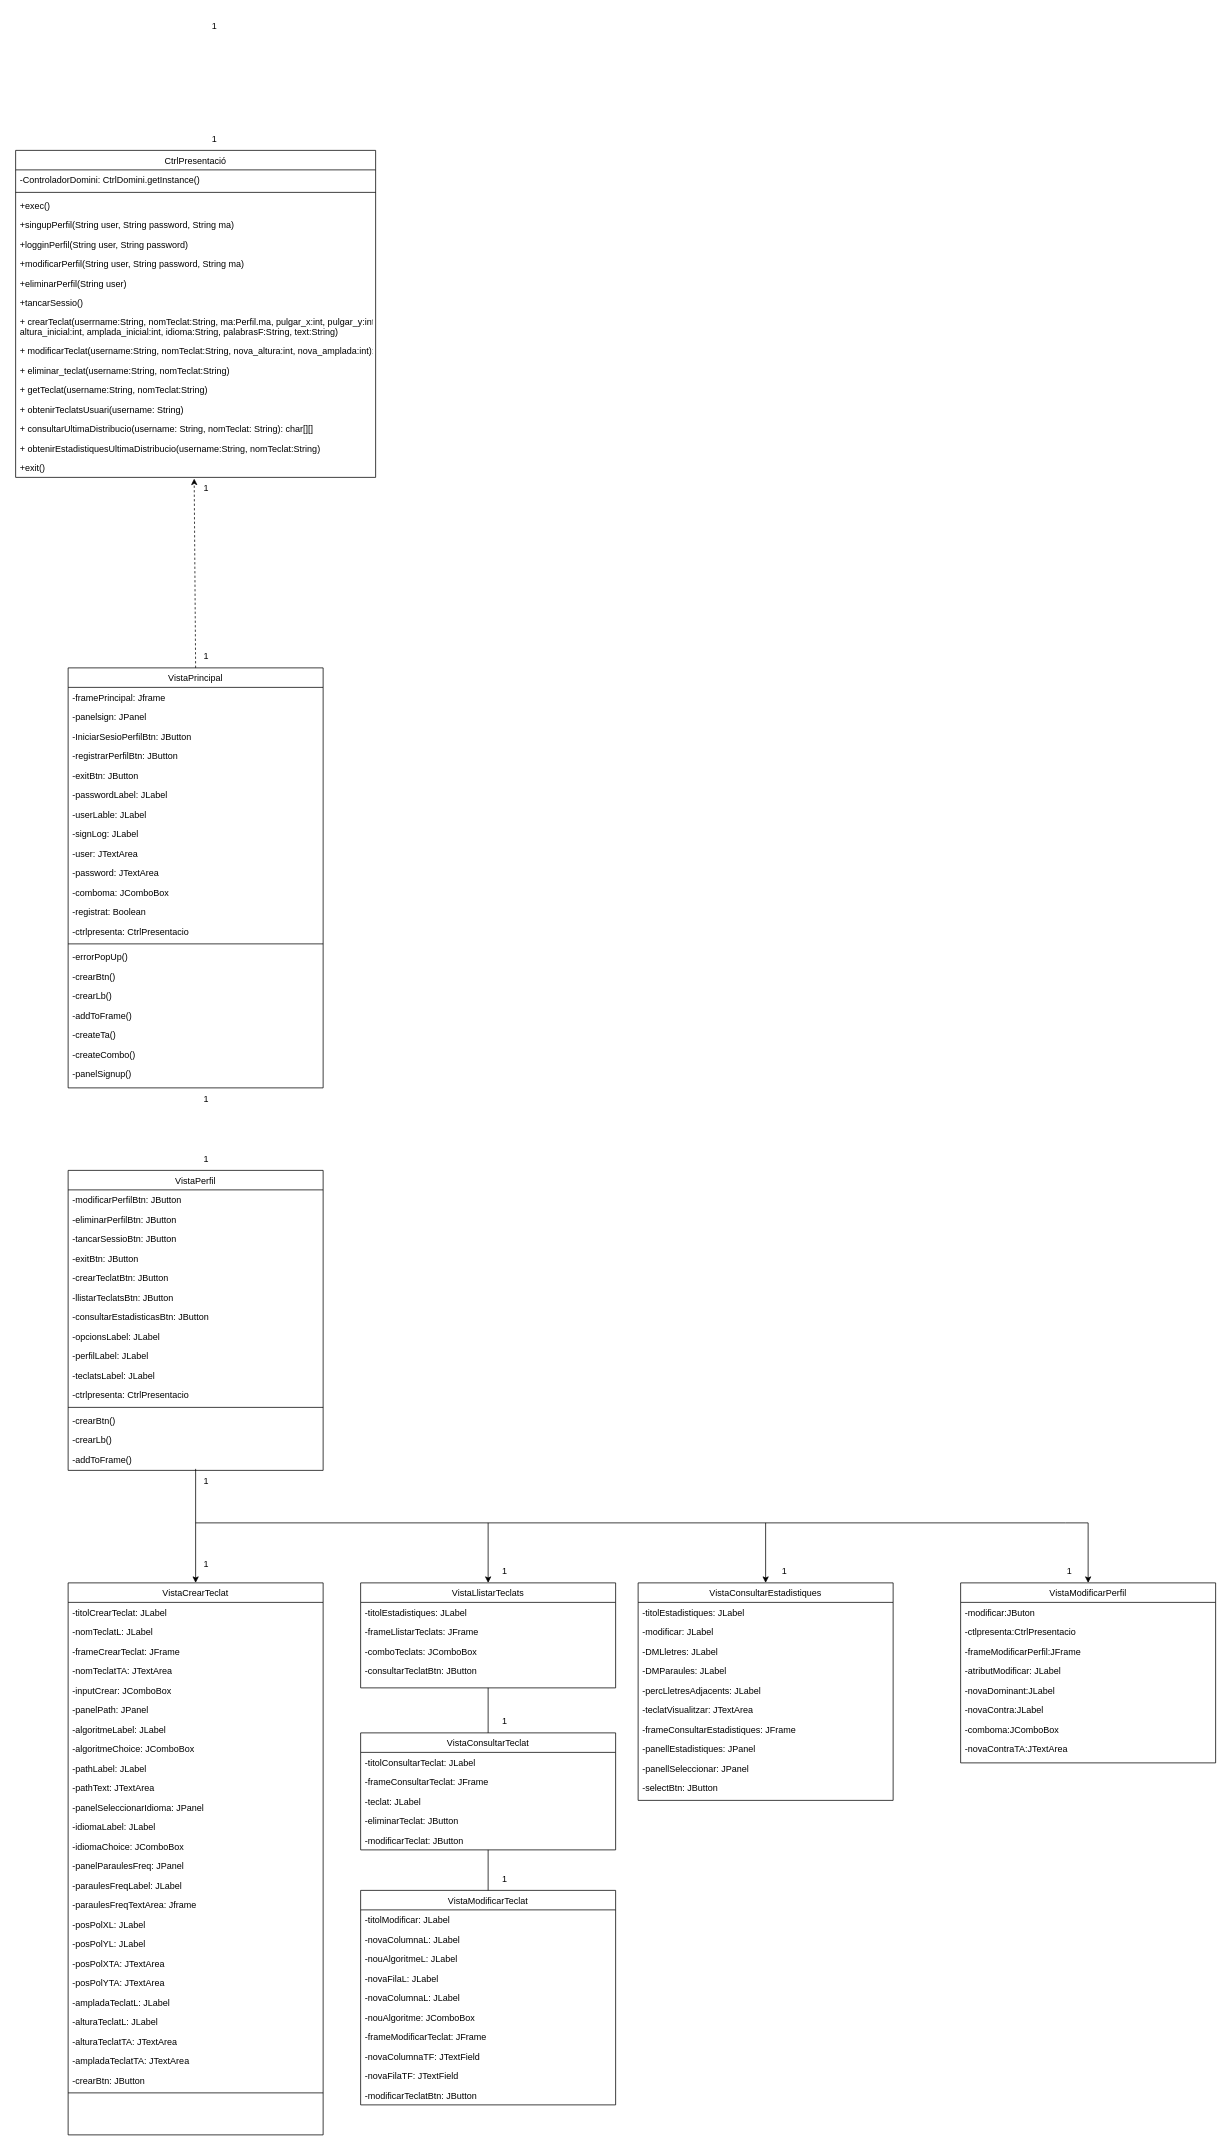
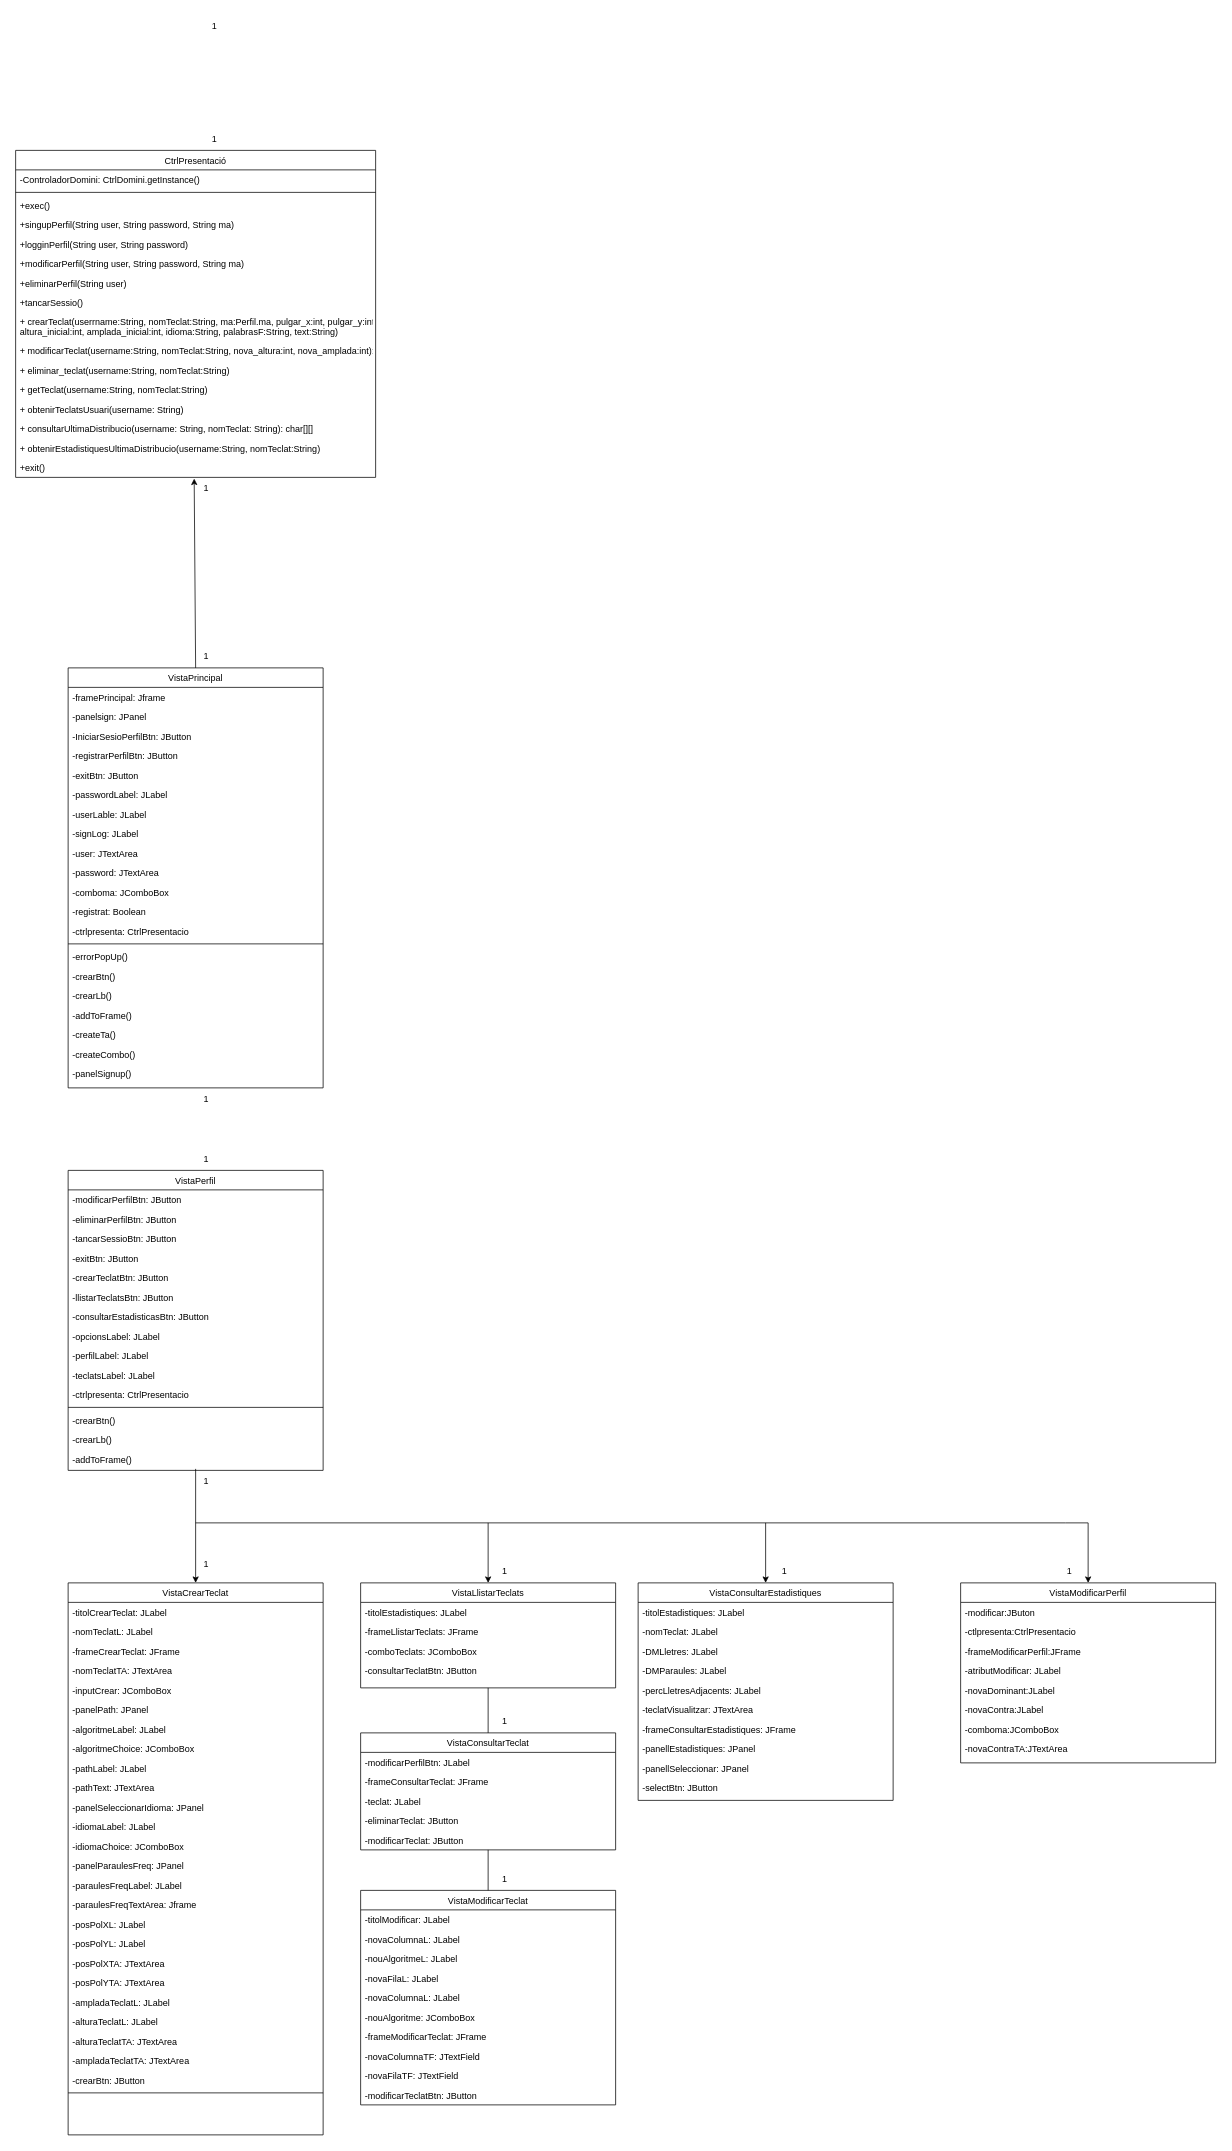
edge "VistaPrincipal" -> "+exit()": style dashed -> solid
node "-modificar: JLabel": label "-modificar: JLabel" -> "-nomTeclat: JLabel"
node "-titolConsultarTeclat: JLabel": label "-titolConsultarTeclat: JLabel" -> "-modificarPerfilBtn: JLabel"
